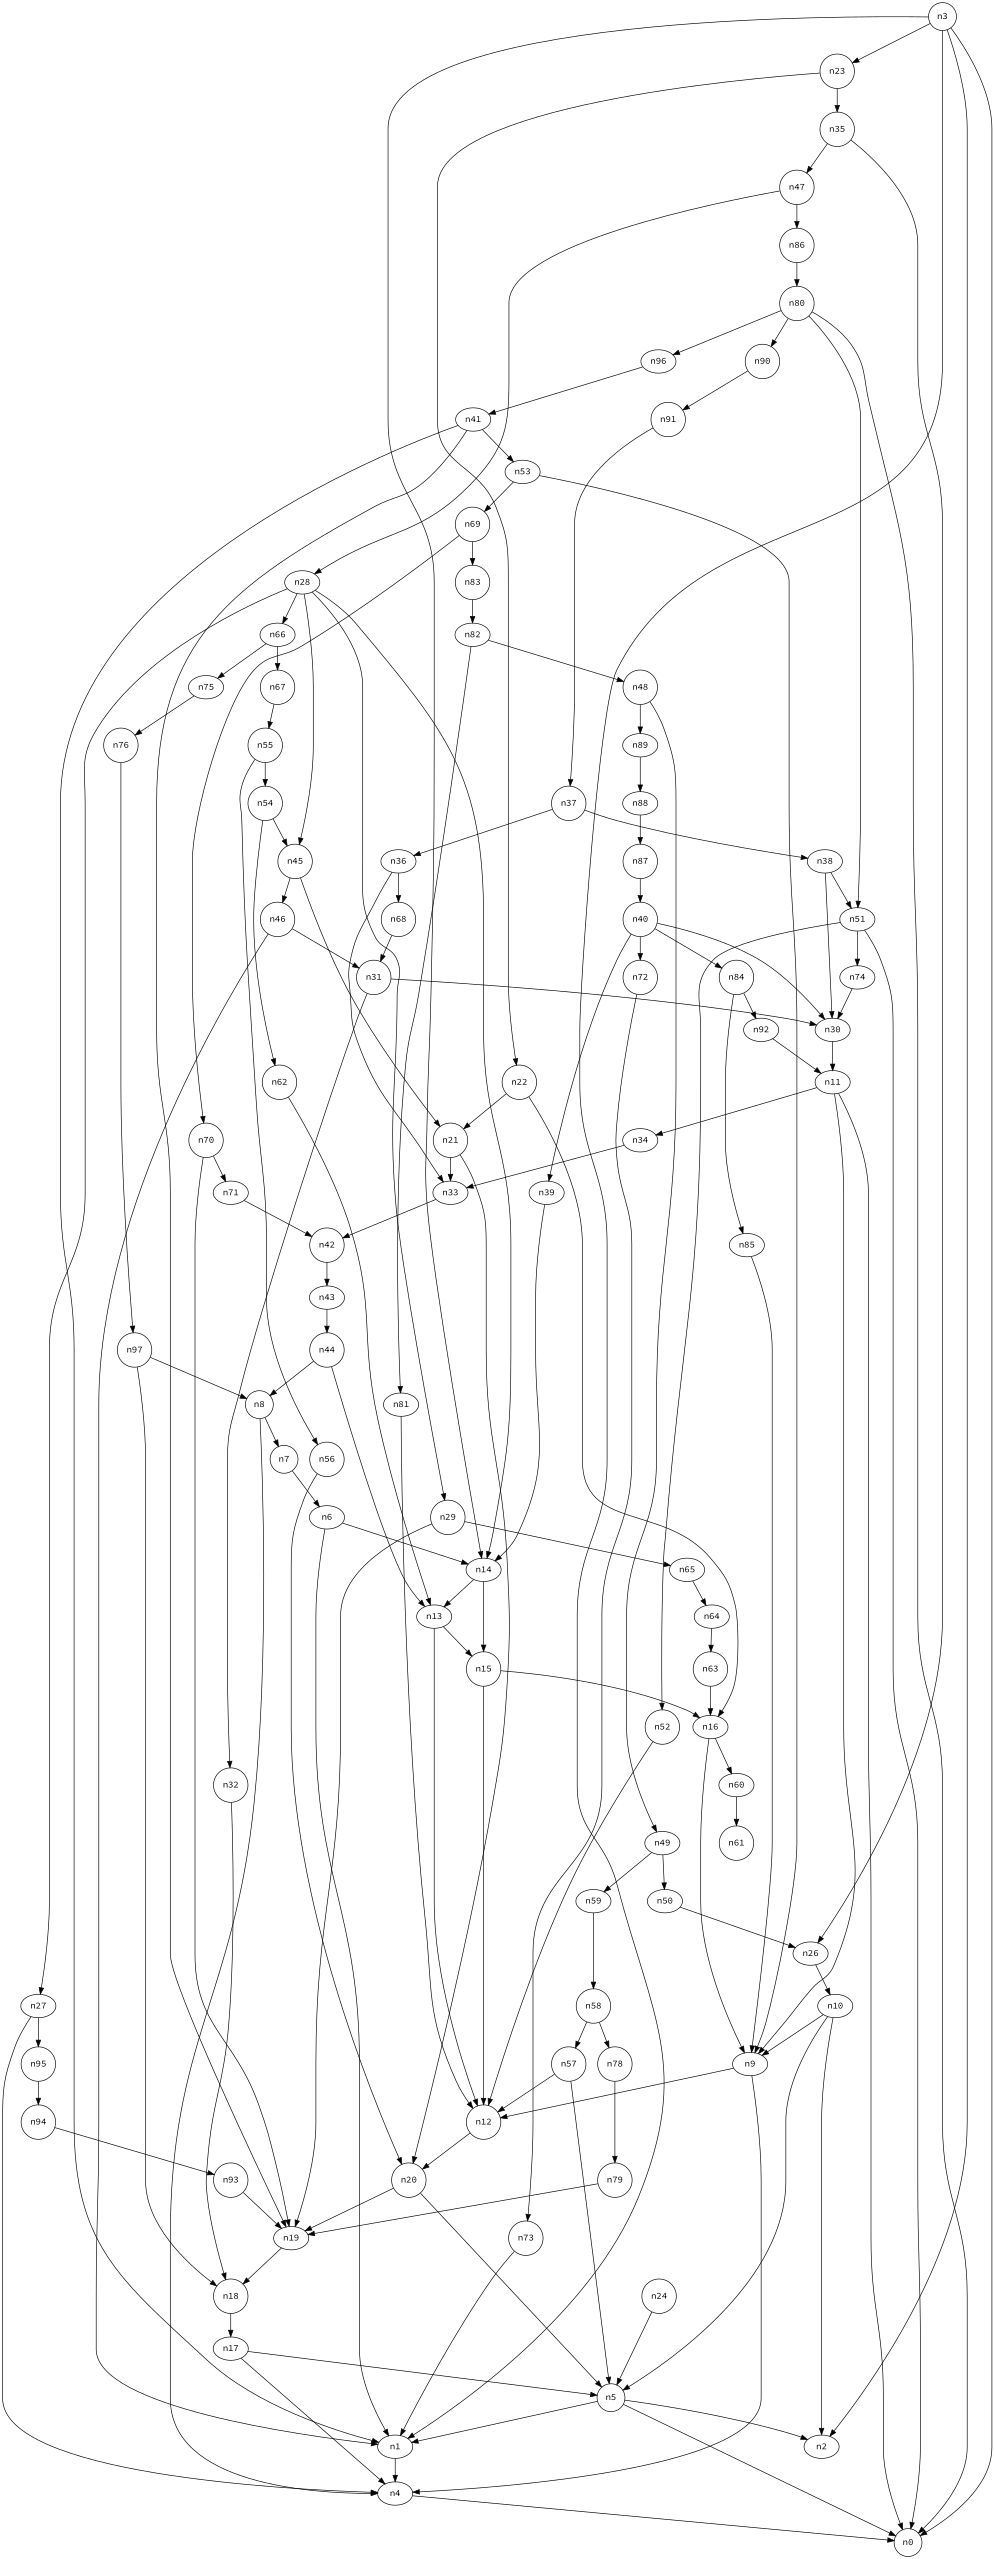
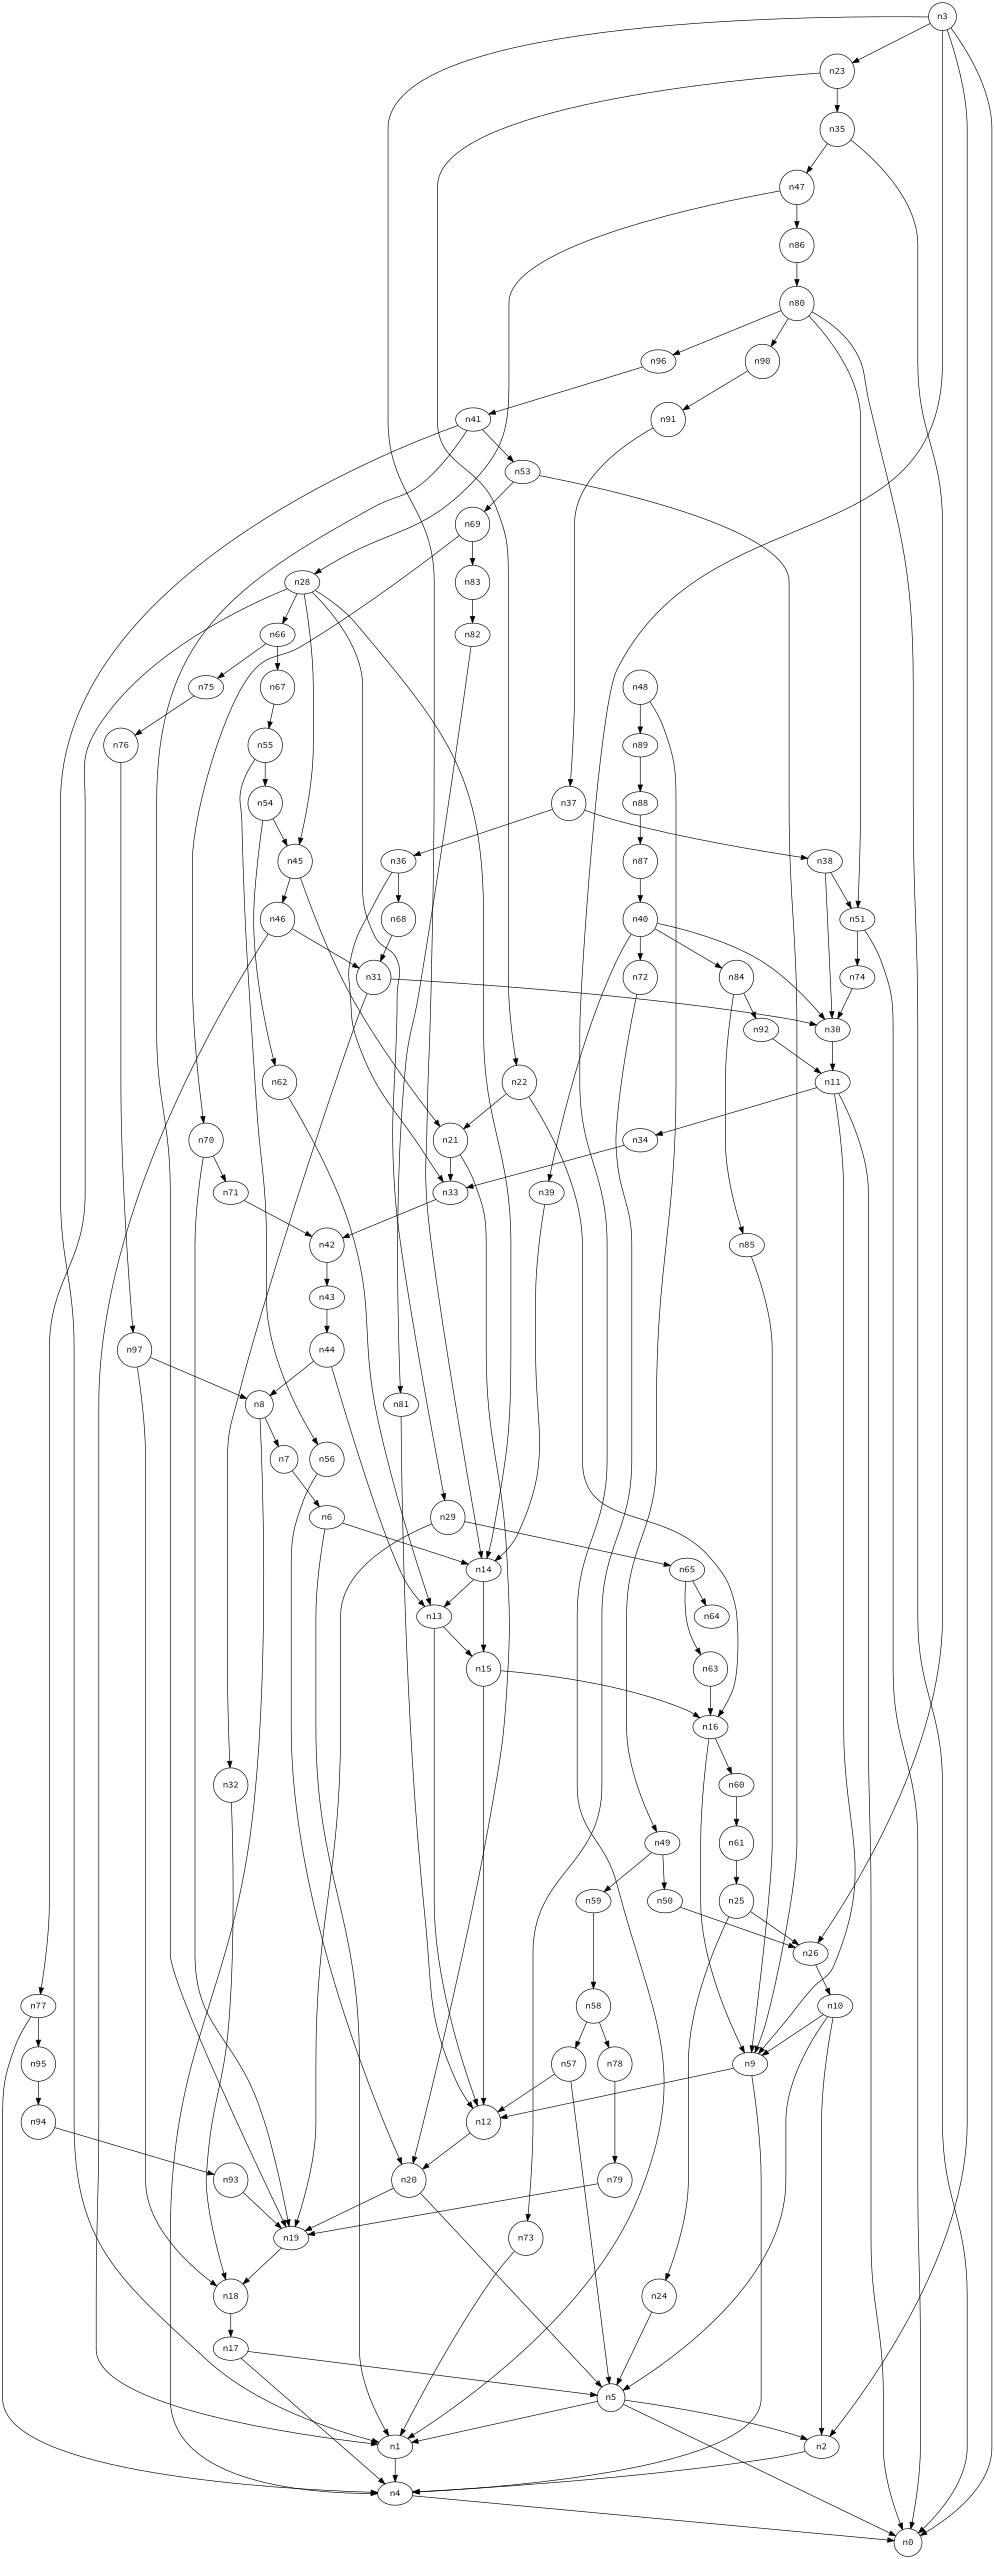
edge "n82" -> "n48": removed
edge "n64" -> "n63": now "n65" -> "n63"
node "n52": removed
node "n25": added
node "n27": label "n27" -> "n77"
edge "n2" -> "n4": added
